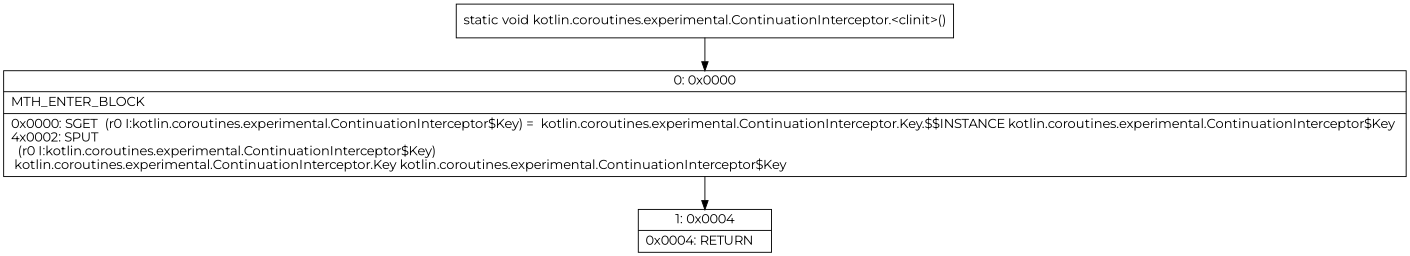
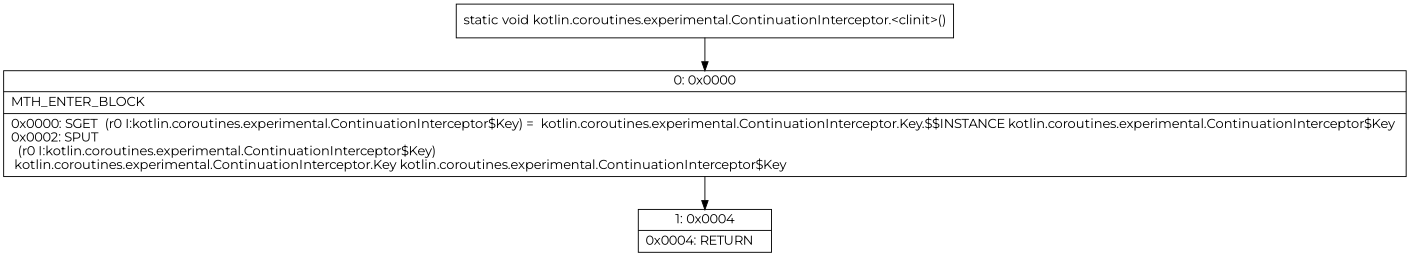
node "0: 0x0000": text "4x0002: SPUT" -> "0x0002: SPUT"
